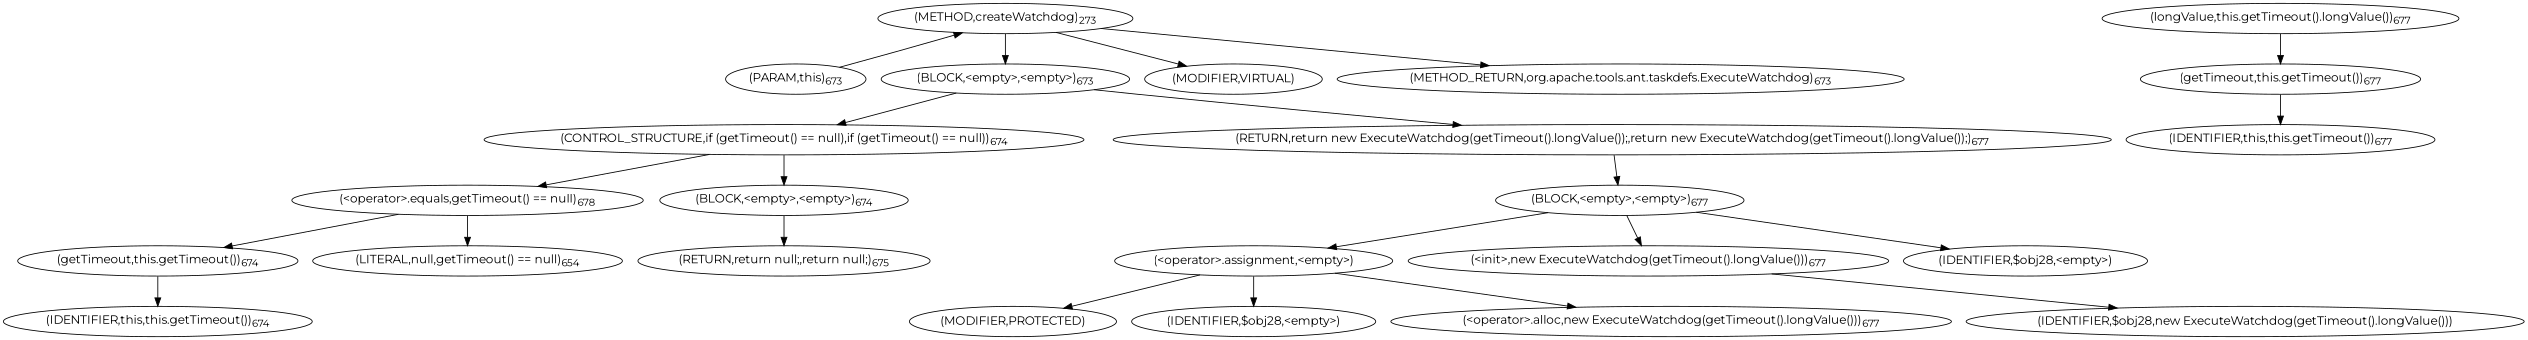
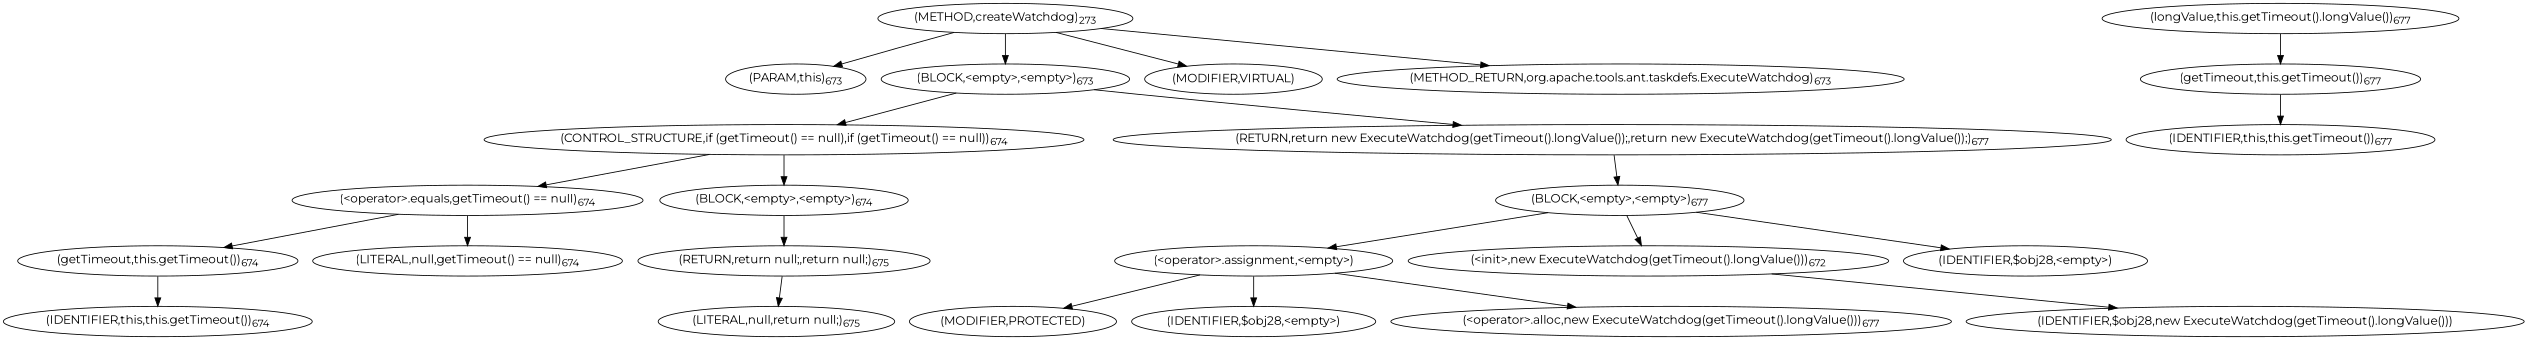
edge "(PARAM,this)" -> "(METHOD,createWatchdog)": reversed
node "(<operator>.equals,getTimeout() == null)": text "678" -> "674"
node "(LITERAL,null,getTimeout() == null)": text "654" -> "674"
node "(<init>,new ExecuteWatchdog(getTimeout().longValue()))": text "677" -> "672"
node "(LITERAL,null,return null;)": added
